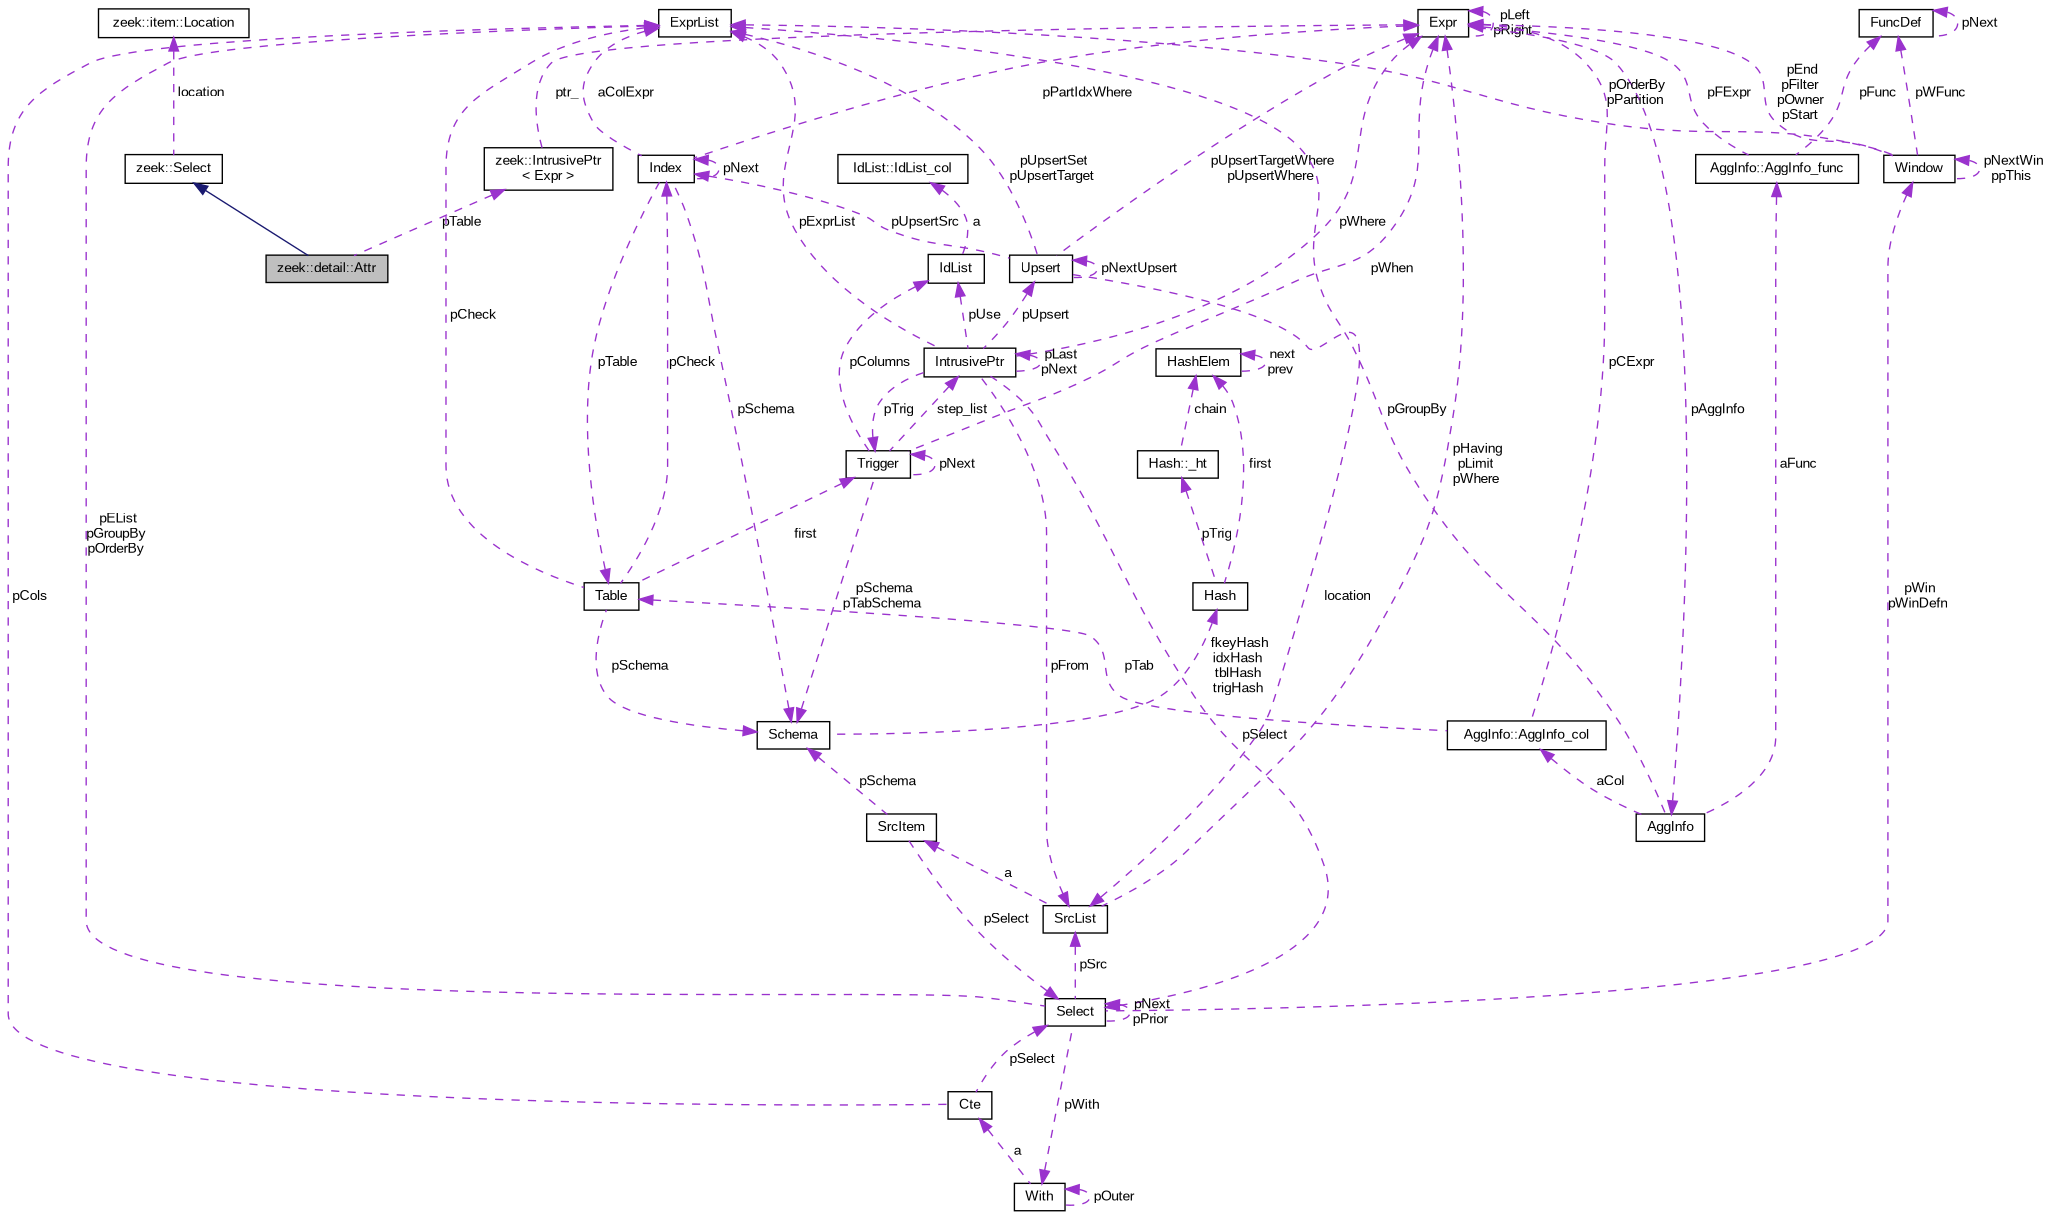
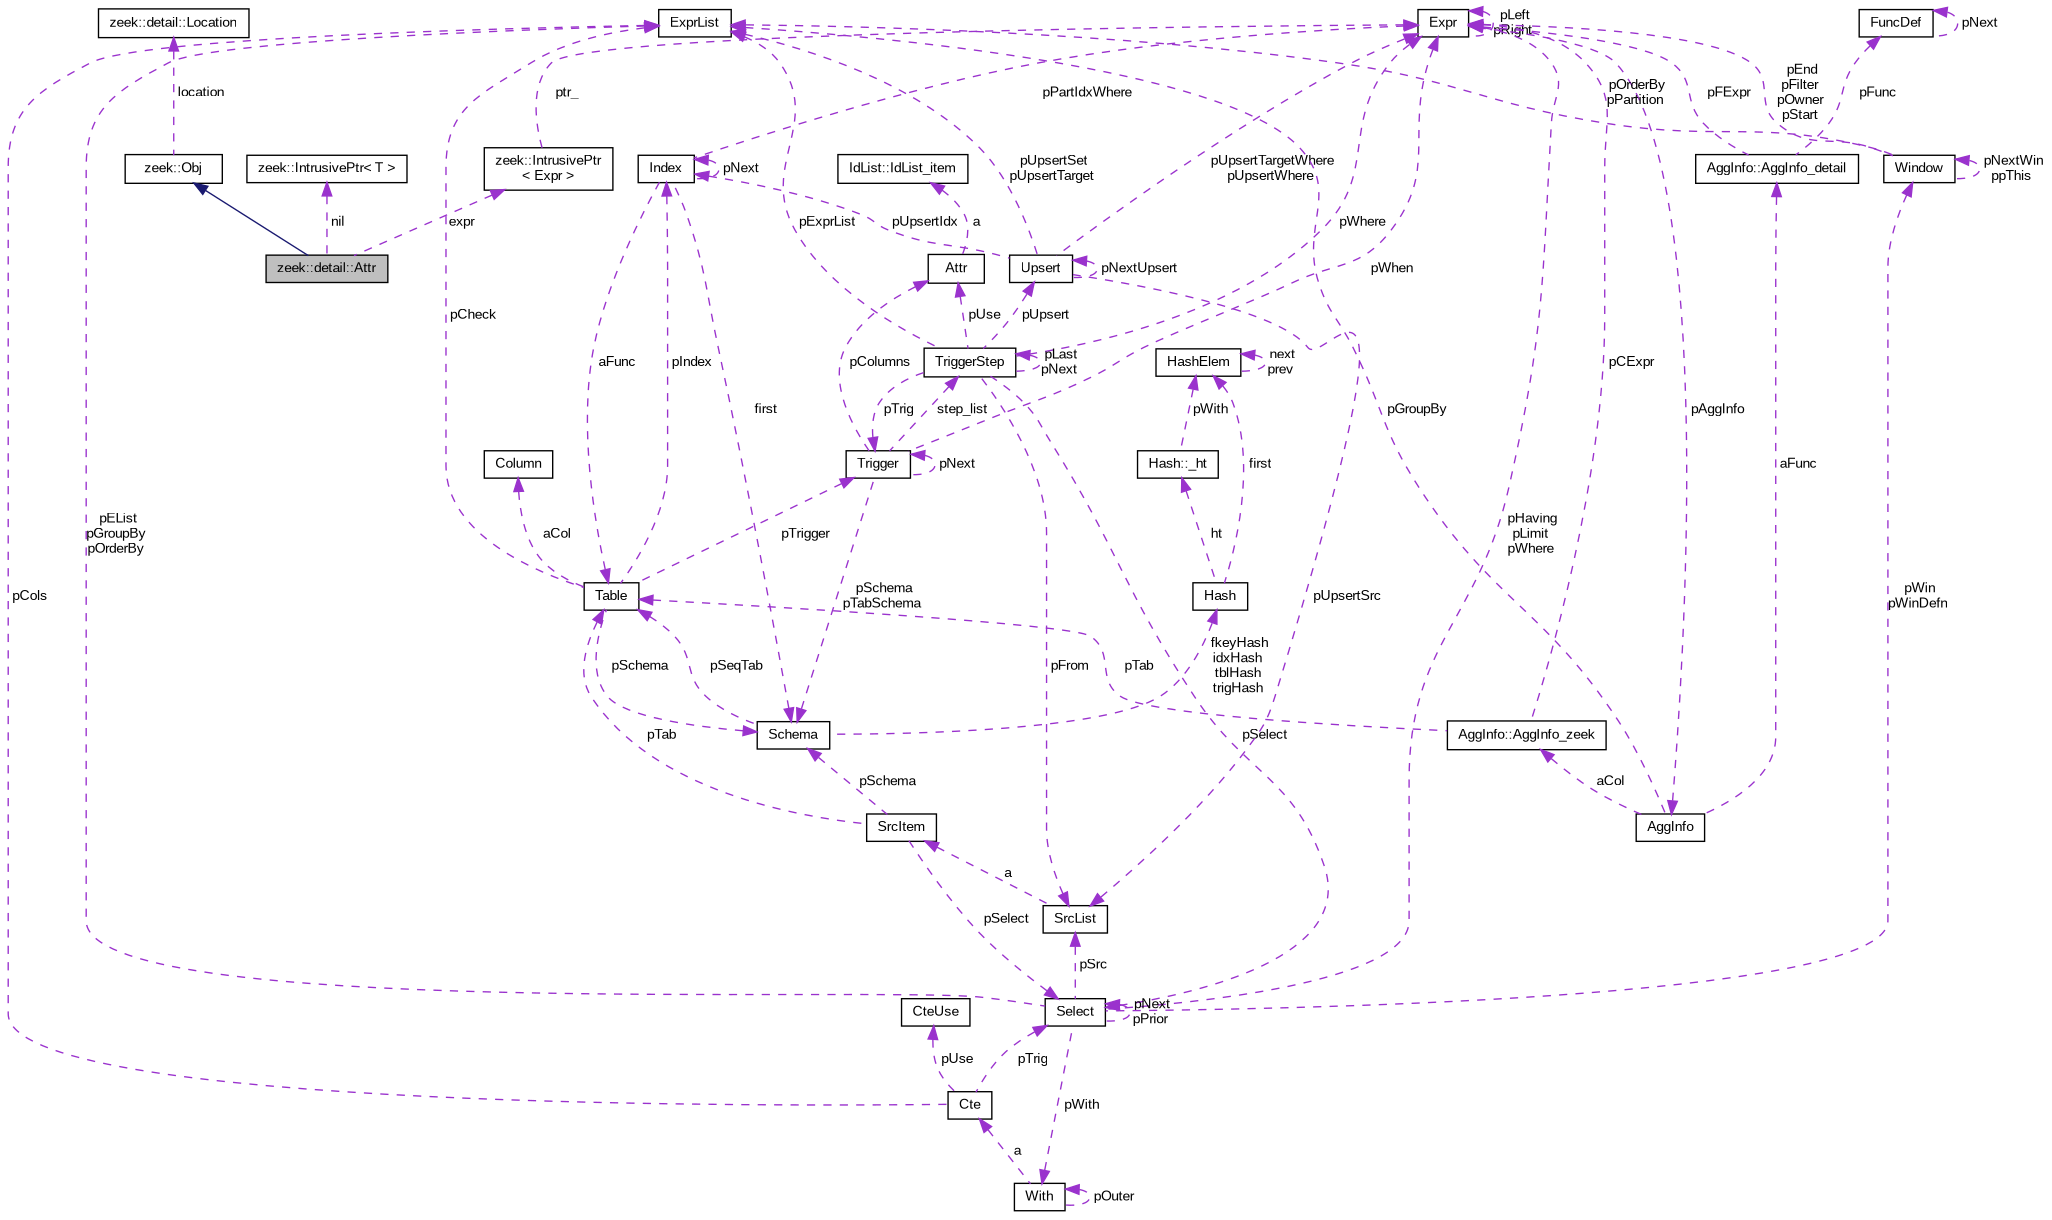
node "zeek::item::Location": label "zeek::item::Location" -> "zeek::detail::Location"
edge "Index" -> "ExprList": removed, label "aColExpr"
edge "Window" -> "FuncDef": removed, label "pWFunc"
node "zeek::Select": label "zeek::Select" -> "zeek::Obj"
node "zeek::IntrusivePtr< T >": added
node "IdList::IdList_col": label "IdList::IdList_col" -> "IdList::IdList_item"
node "AggInfo::AggInfo_func": label "AggInfo::AggInfo_func" -> "AggInfo::AggInfo_detail"
edge "zeek::detail::Attr" -> "zeek::IntrusivePtr < Expr >": label " pTable" -> " expr"
edge "Upsert" -> "Index": label " pUpsertSrc" -> " pUpsertIdx"
node "IdList": label "IdList" -> "Attr"
edge "Index" -> "Table": label " pTable" -> " aFunc"
edge "Table" -> "Index": label " pCheck" -> " pIndex"
node "IntrusivePtr": label "IntrusivePtr" -> "TriggerStep"
edge "Index" -> "Schema": label " pSchema" -> " first"
edge "Hash::_ht" -> "HashElem": label " chain" -> " pWith"
node "Column": added
edge "Table" -> "Trigger": label " first" -> " pTrigger"
edge "Hash" -> "Hash::_ht": label " pTrig" -> " ht"
edge "SrcList" -> "Expr": now "Select" -> "Expr"
edge "Upsert" -> "SrcList": label " location" -> " pUpsertSrc"
edge "Schema" -> "Table": added, label "pSeqTab"
node "AggInfo::AggInfo_col": label "AggInfo::AggInfo_col" -> "AggInfo::AggInfo_zeek"
edge "SrcItem" -> "Table": added, label "pTab"
node "CteUse": added
edge "Cte" -> "Select": label " pSelect" -> " pTrig"
